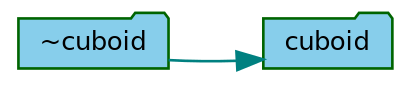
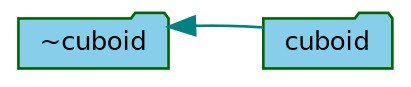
edge "~cuboid" -> "cuboid": reversed
